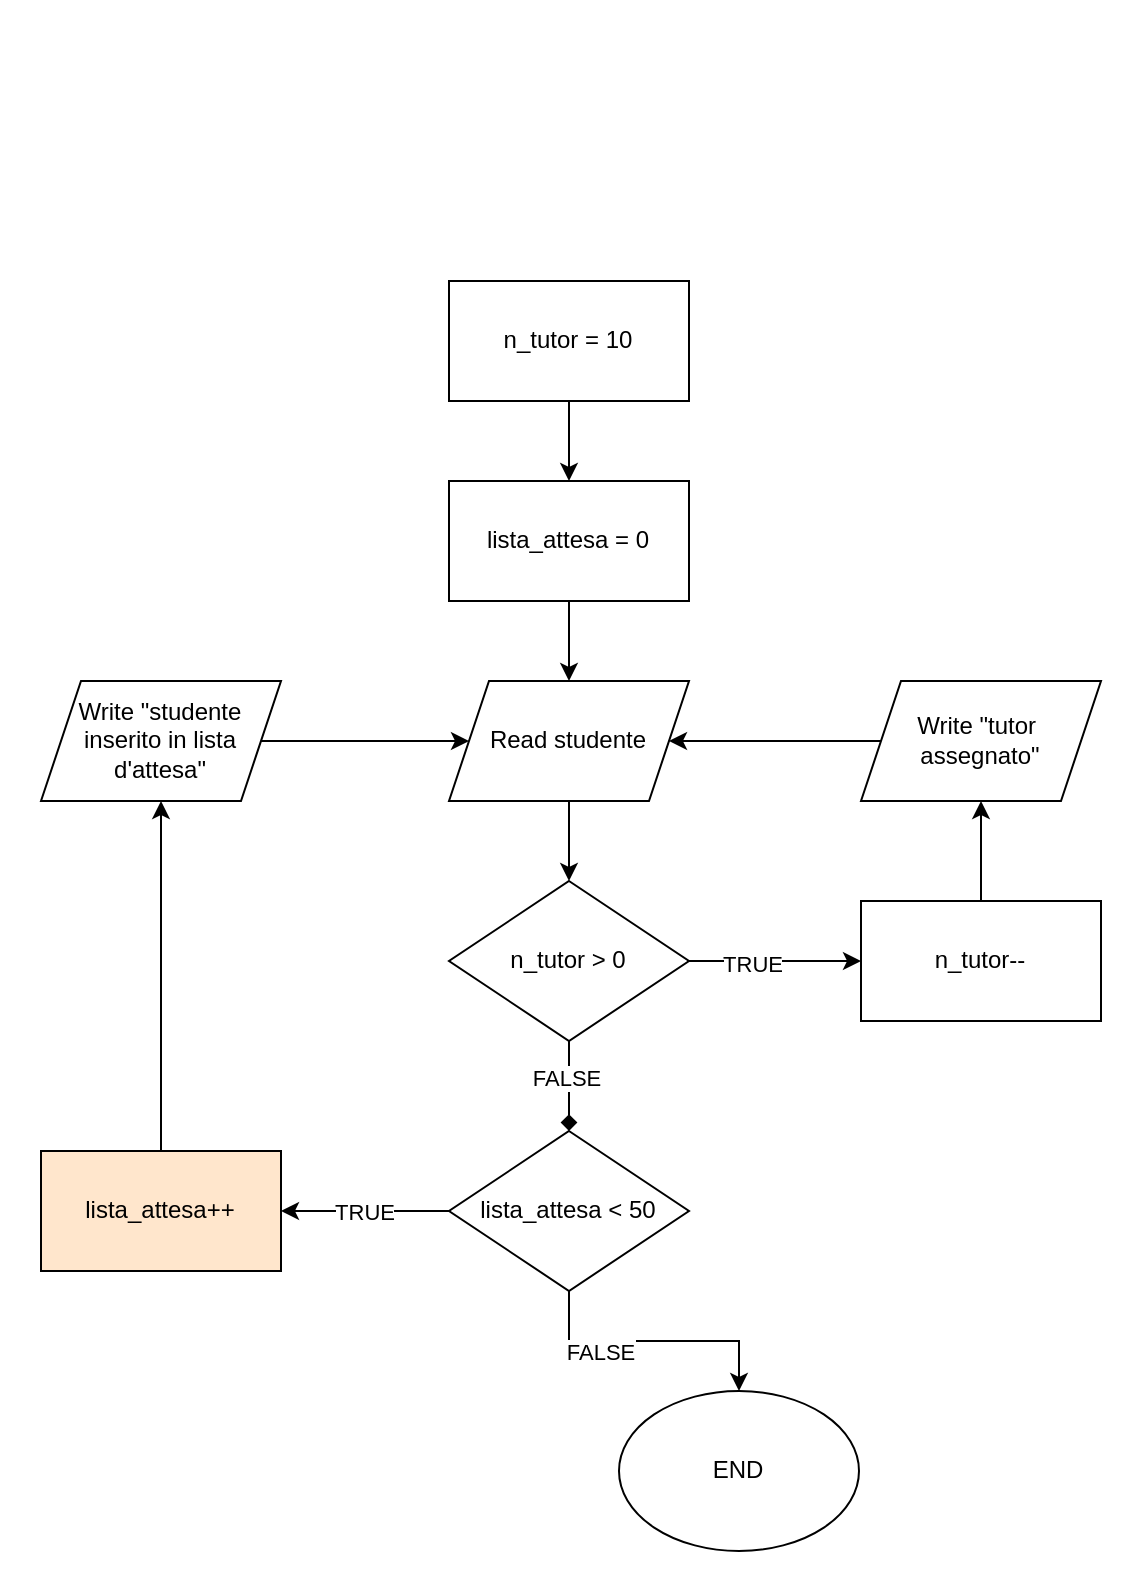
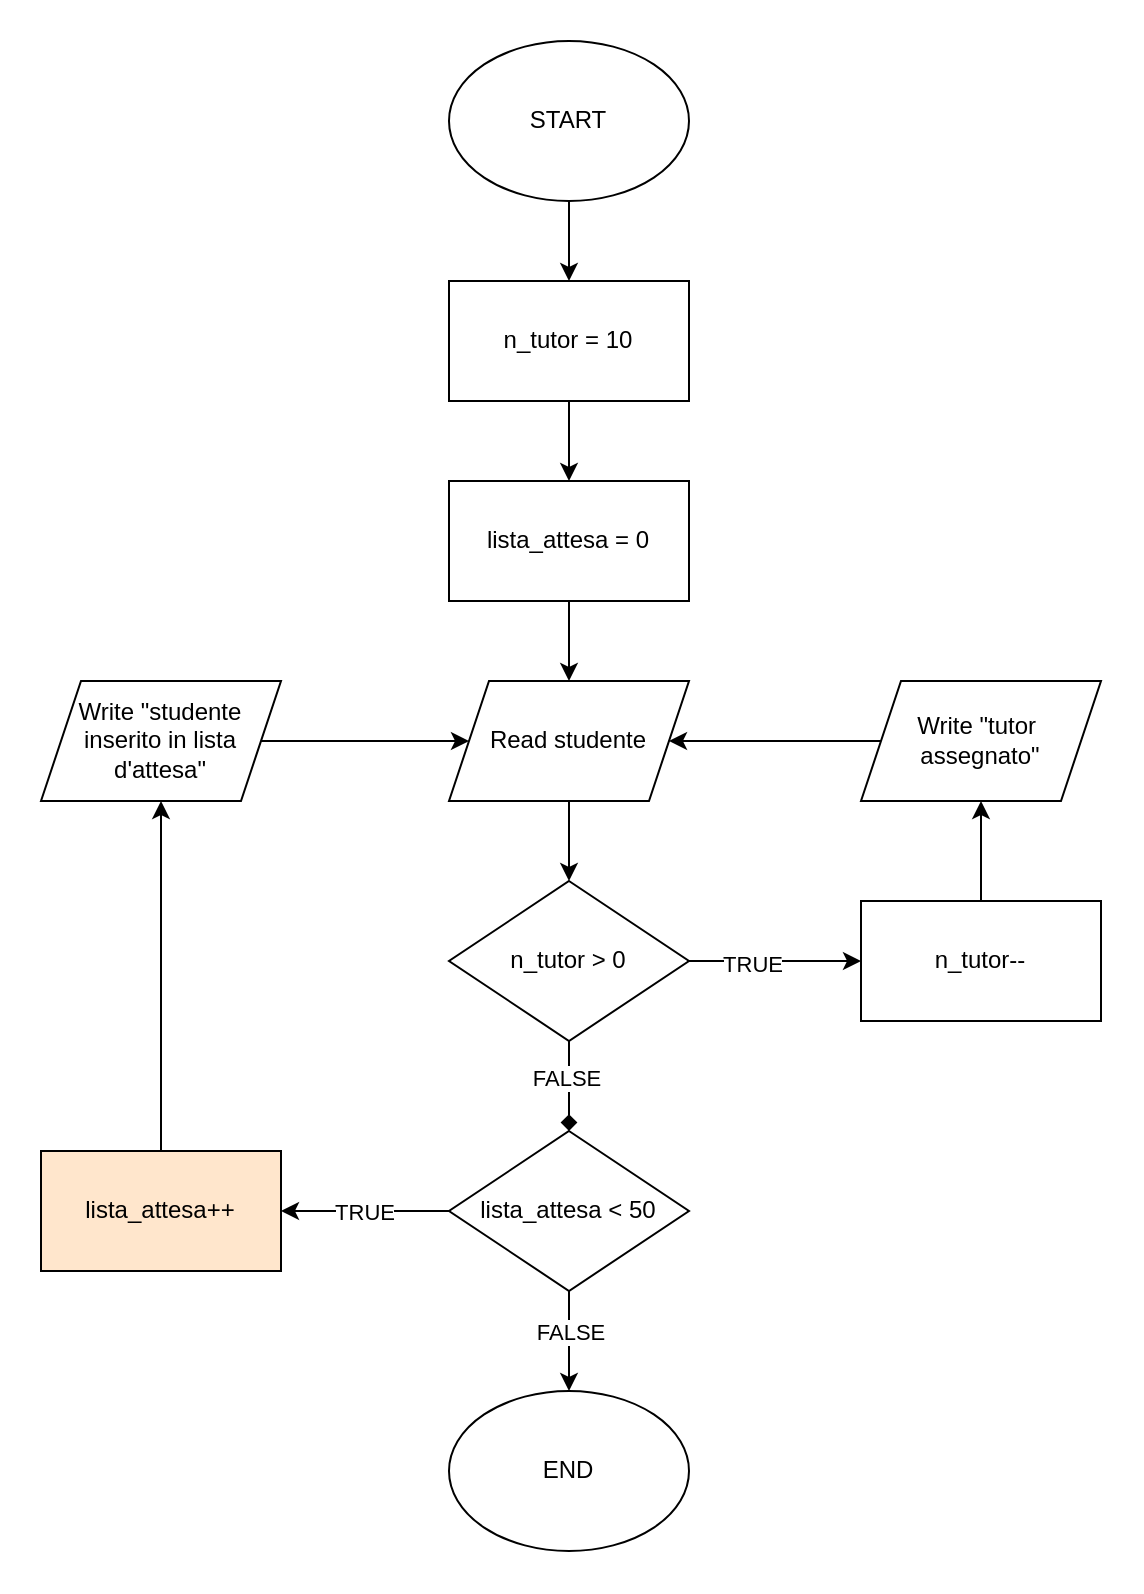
node "START": added
edge "START" -> "n_tutor = 10": added
node "END": moved (739, 1471) -> (569, 1471)
